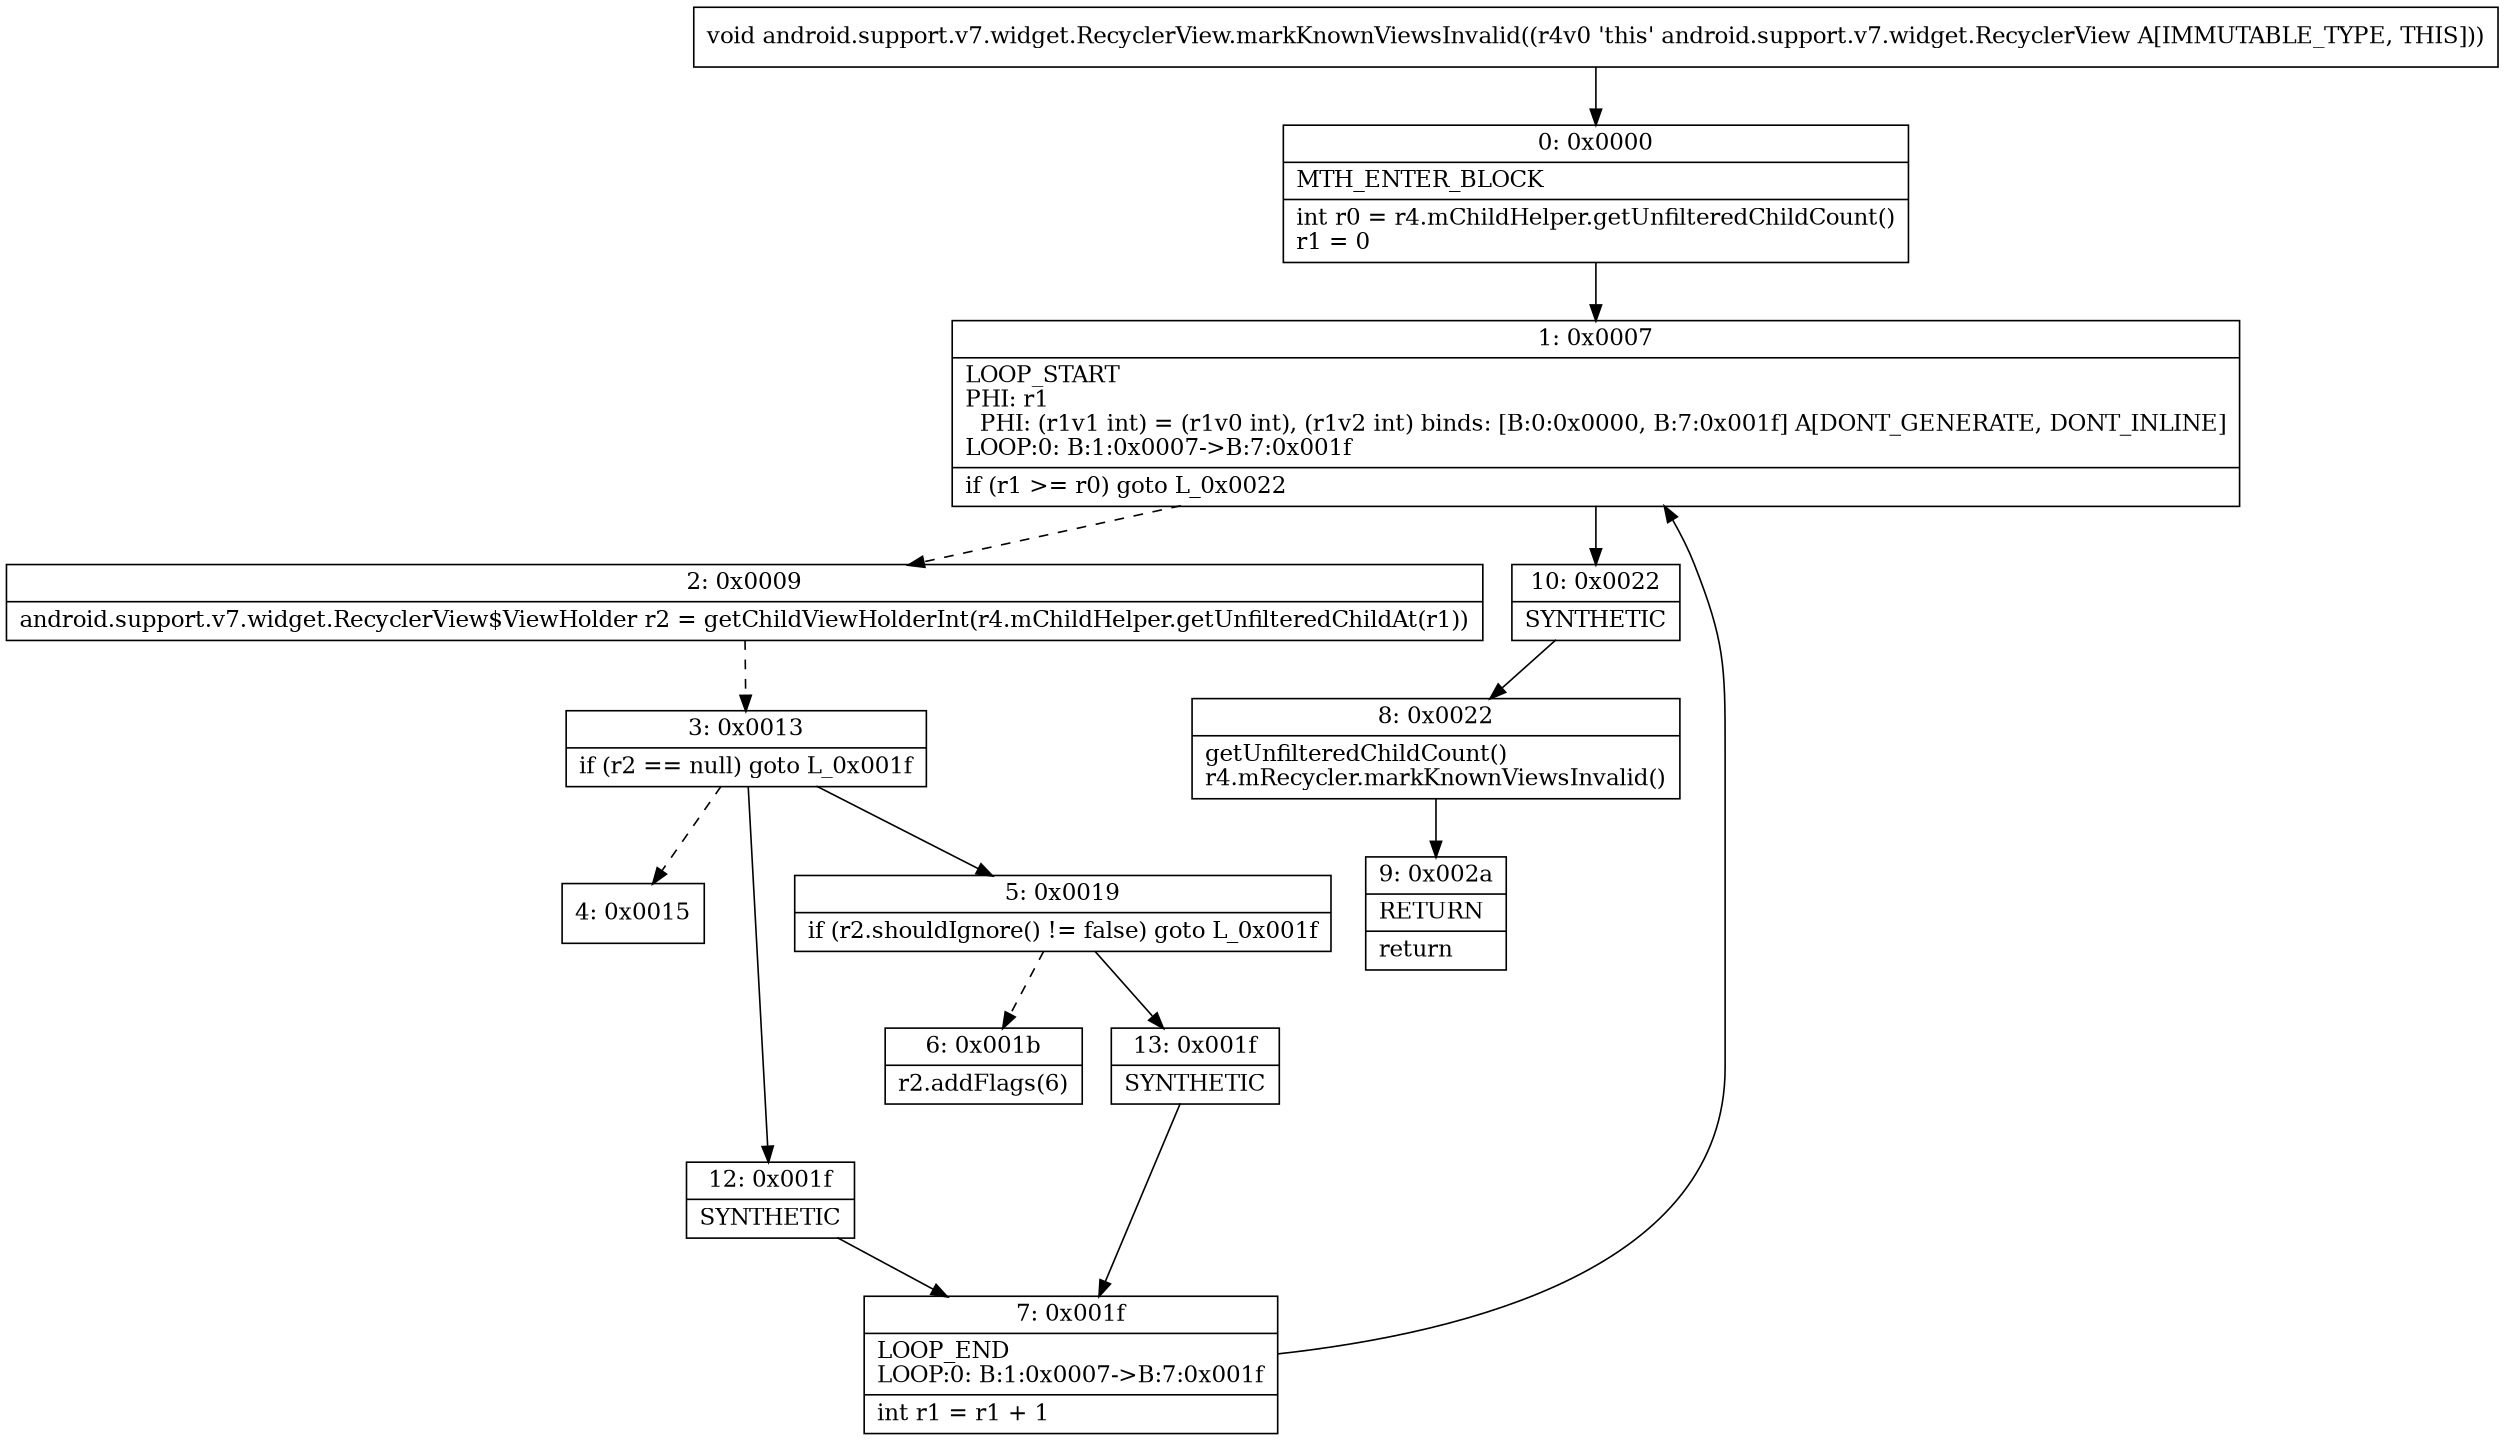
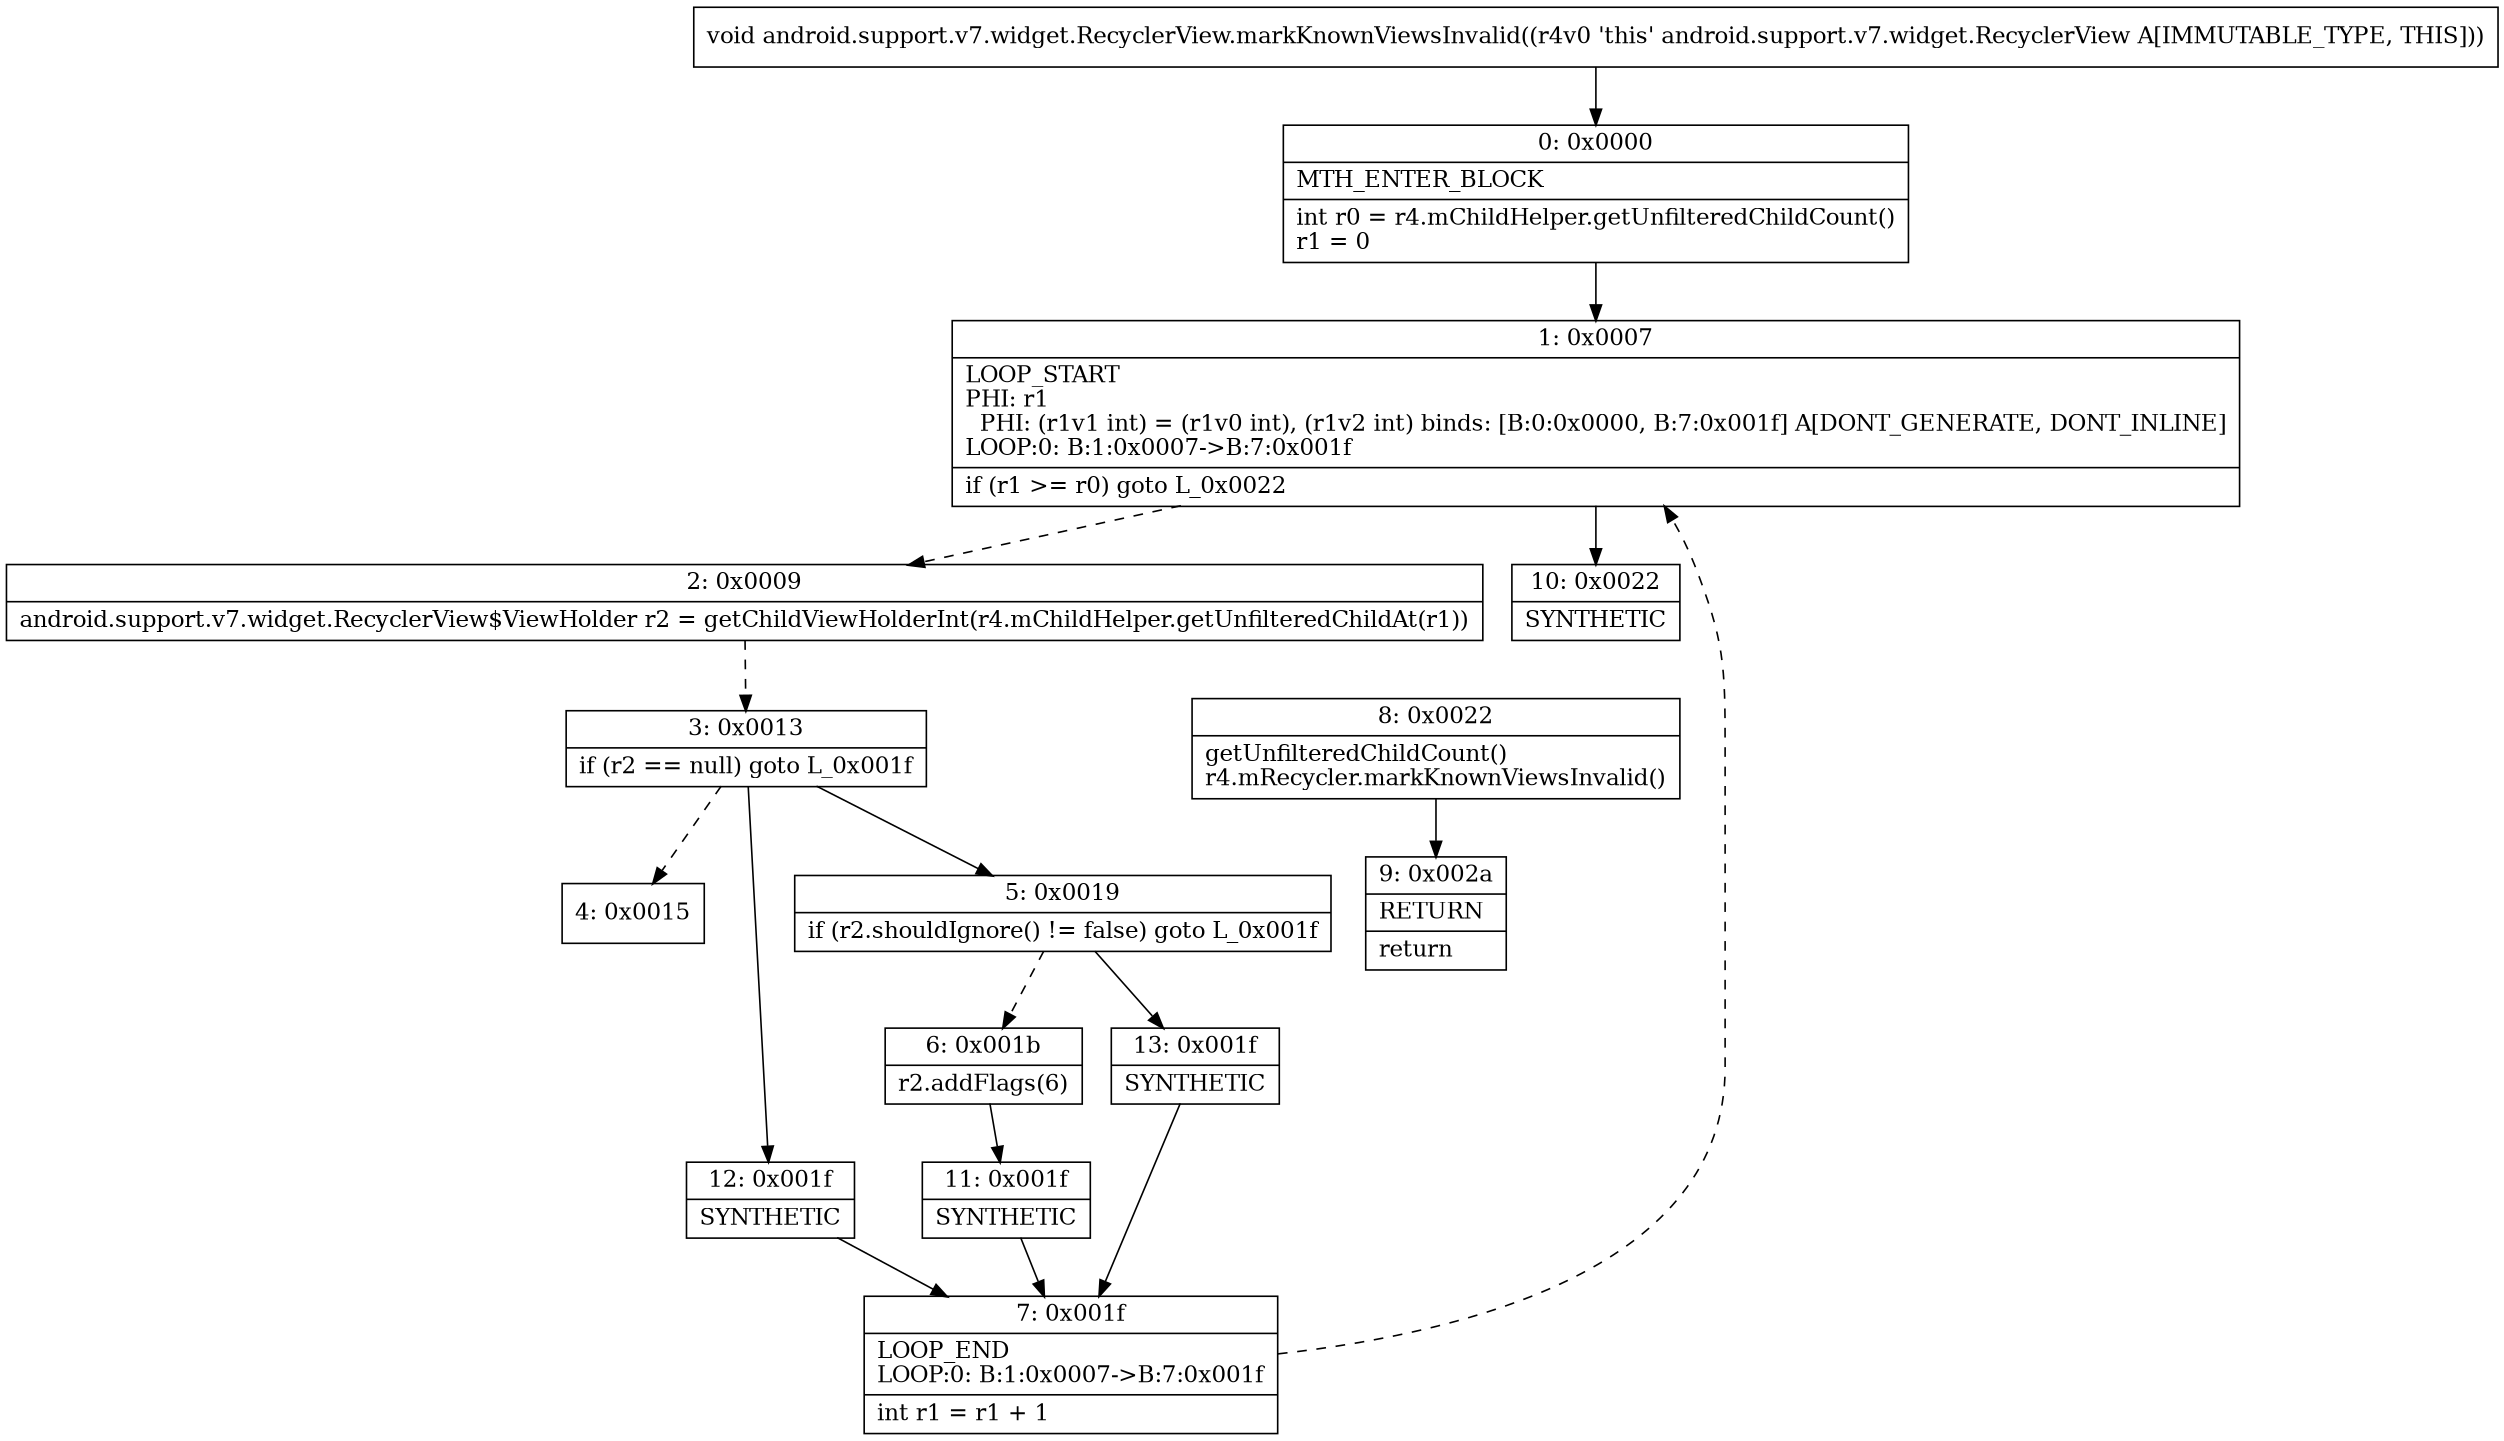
edge "10: 0x0022" -> "8: 0x0022": removed
edge "7: 0x001f" -> "1: 0x0007": style solid -> dashed
node "11: 0x001f": added
